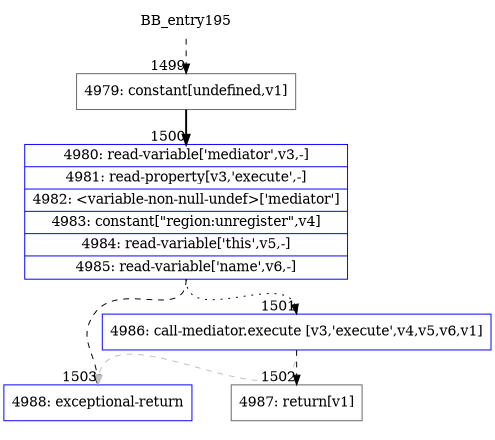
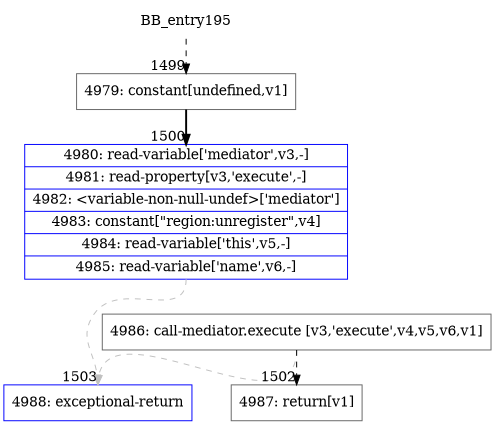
edge "4980: read-variable['mediator',v3,-]" -> "4986: call-mediator.execute [v3,'execute',v4,v5,v6,v1]": removed
edge "4980: read-variable['mediator',v3,-]" -> "4988: exceptional-return": color black -> gray
node "4986: call-mediator.execute [v3,'execute',v4,v5,v6,v1]": color blue -> gray40
